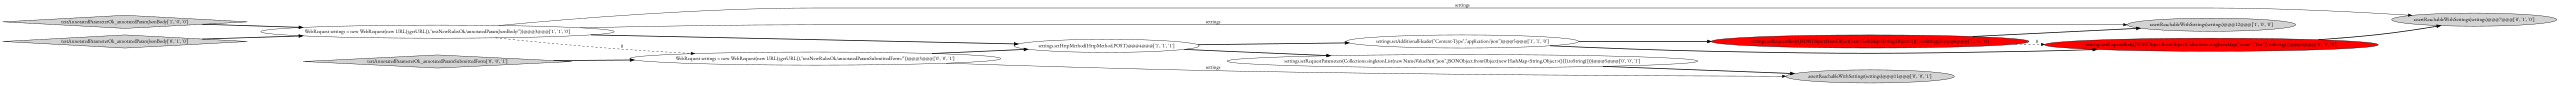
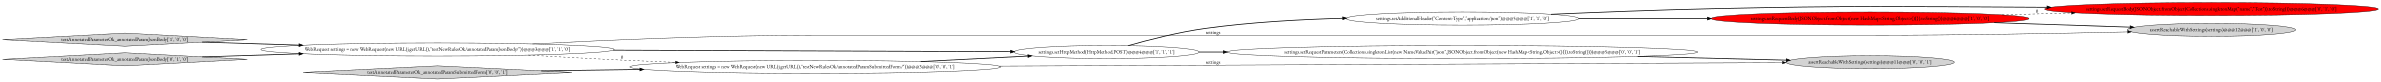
node "assertReachableWithSettings(settings)@@@7@@@['0', '1', '0']": removed
